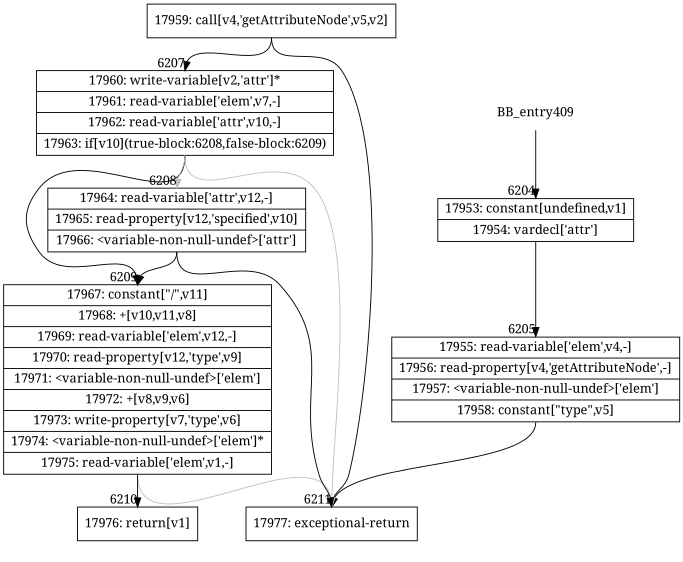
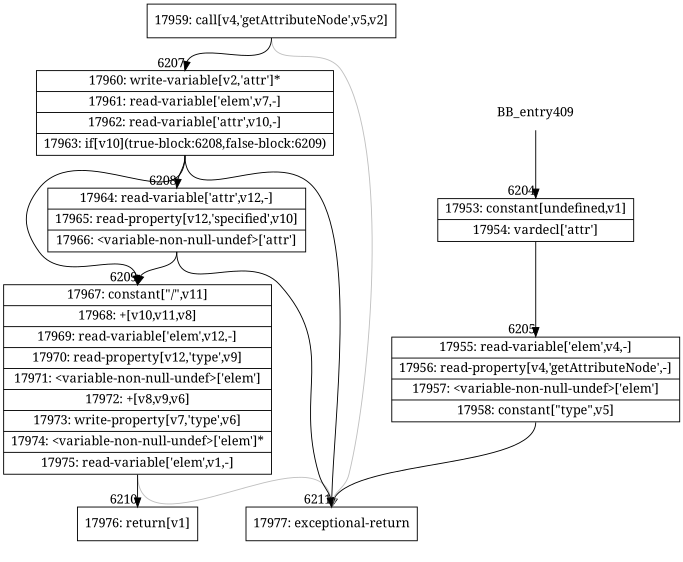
edge "17960: write-variable[v2,'attr']*" -> "17964: read-variable['attr',v12,-]": color gray -> black
edge "17959: call[v4,'getAttributeNode',v5,v2]" -> "17977: exceptional-return": color black -> gray
edge "17960: write-variable[v2,'attr']*" -> "17977: exceptional-return": color gray -> black
